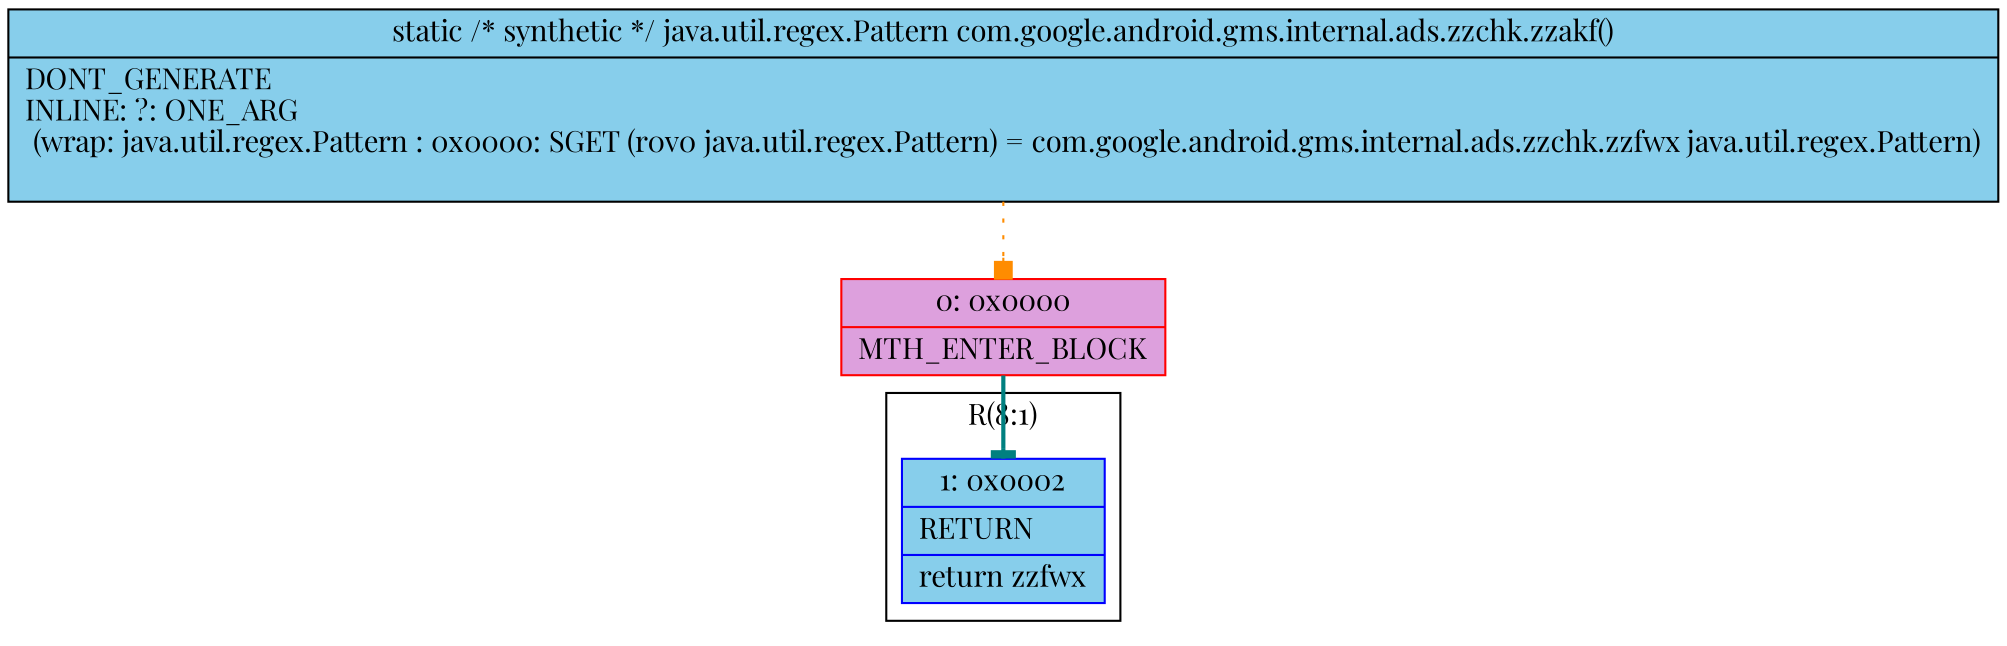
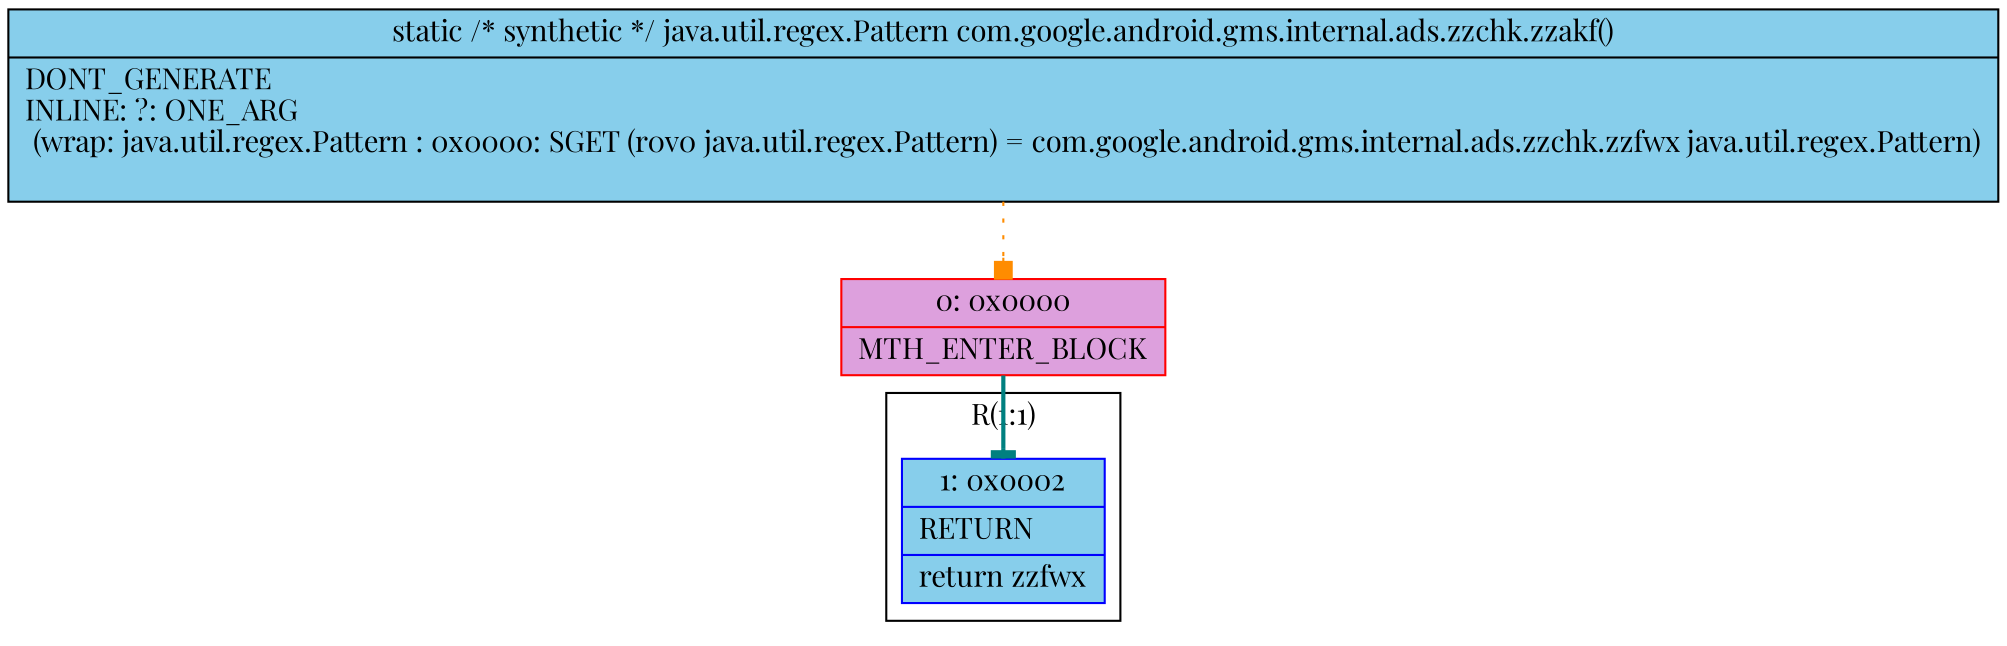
cluster "R(8:1)": label "R(8:1)" -> "R(1:1)"
